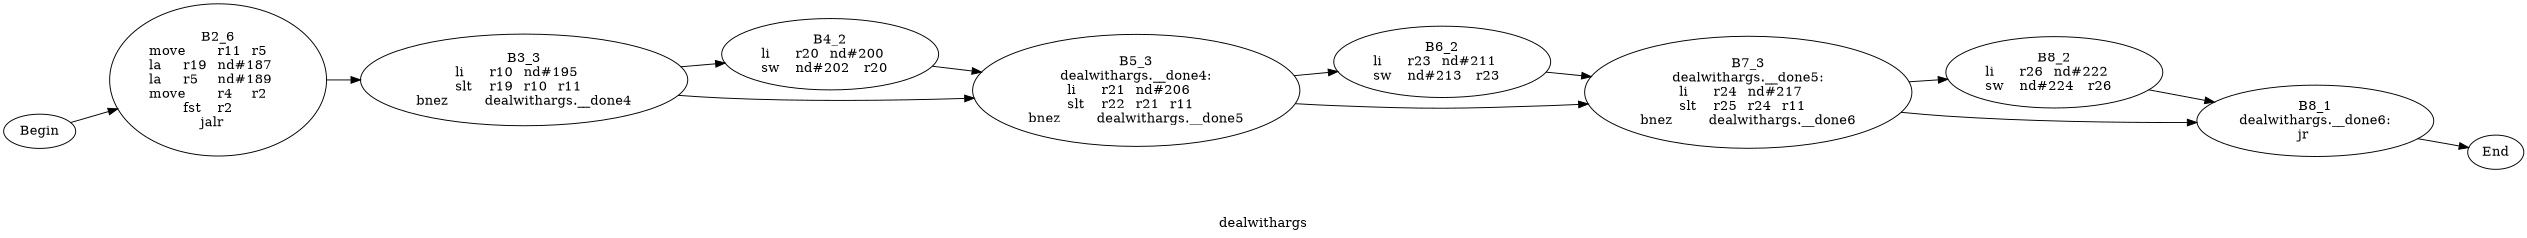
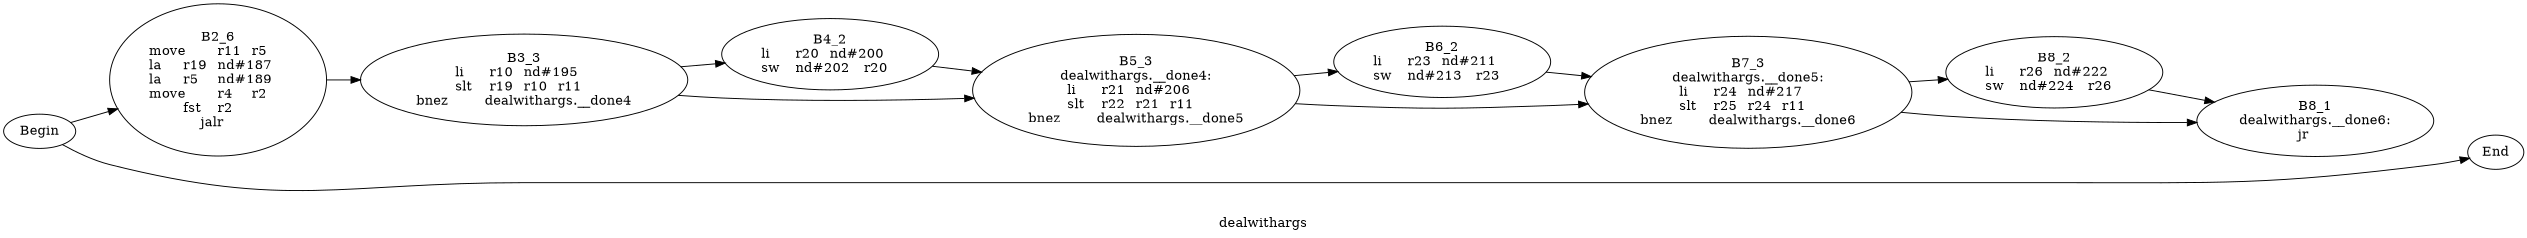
edge "B8_1 dealwithargs.__done6: jr" -> "End": now "Begin" -> "End"
